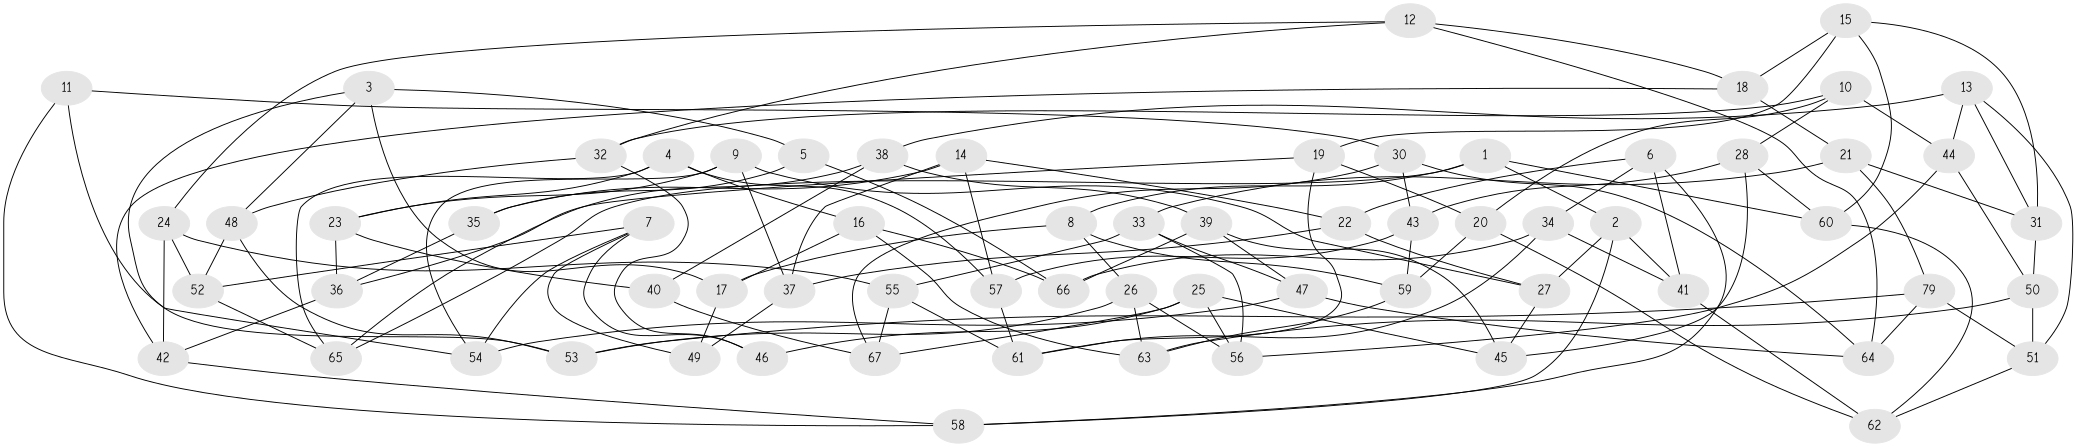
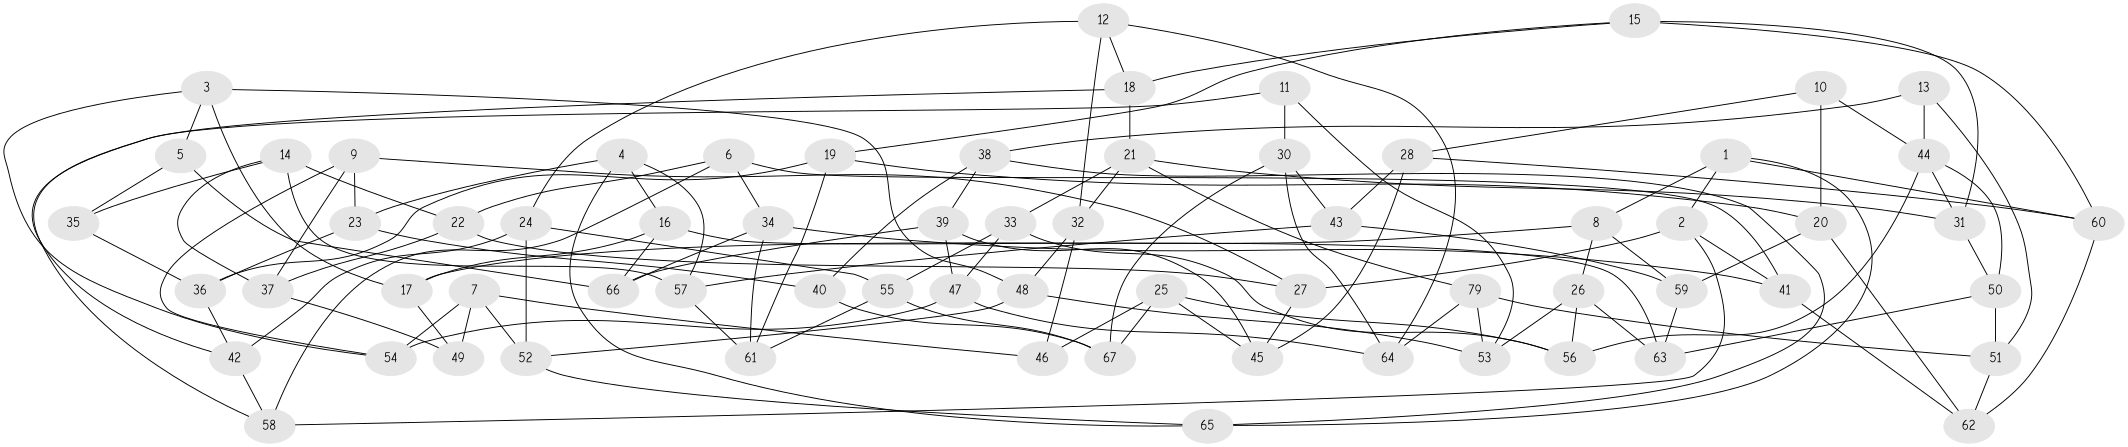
edge "10" -- "32": now "21" -- "32"
edge "13" -- "31": now "44" -- "31"
